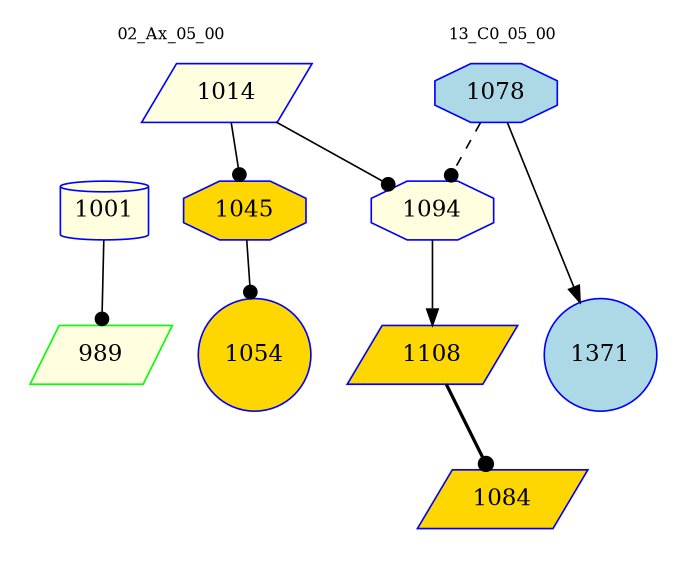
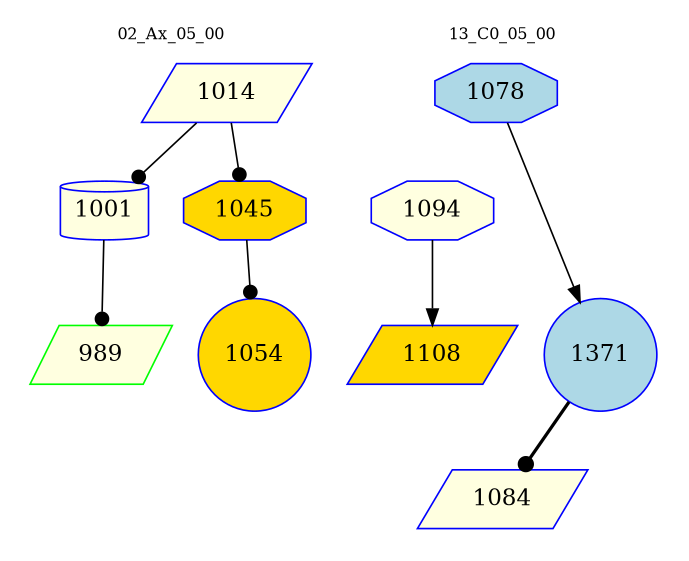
edge "1014" -> "1094": now "1014" -> "1001"
edge "1078" -> "1094": removed
edge "1108" -> "1084": now "1371" -> "1084"
node "1084": fillcolor gold -> lightyellow
